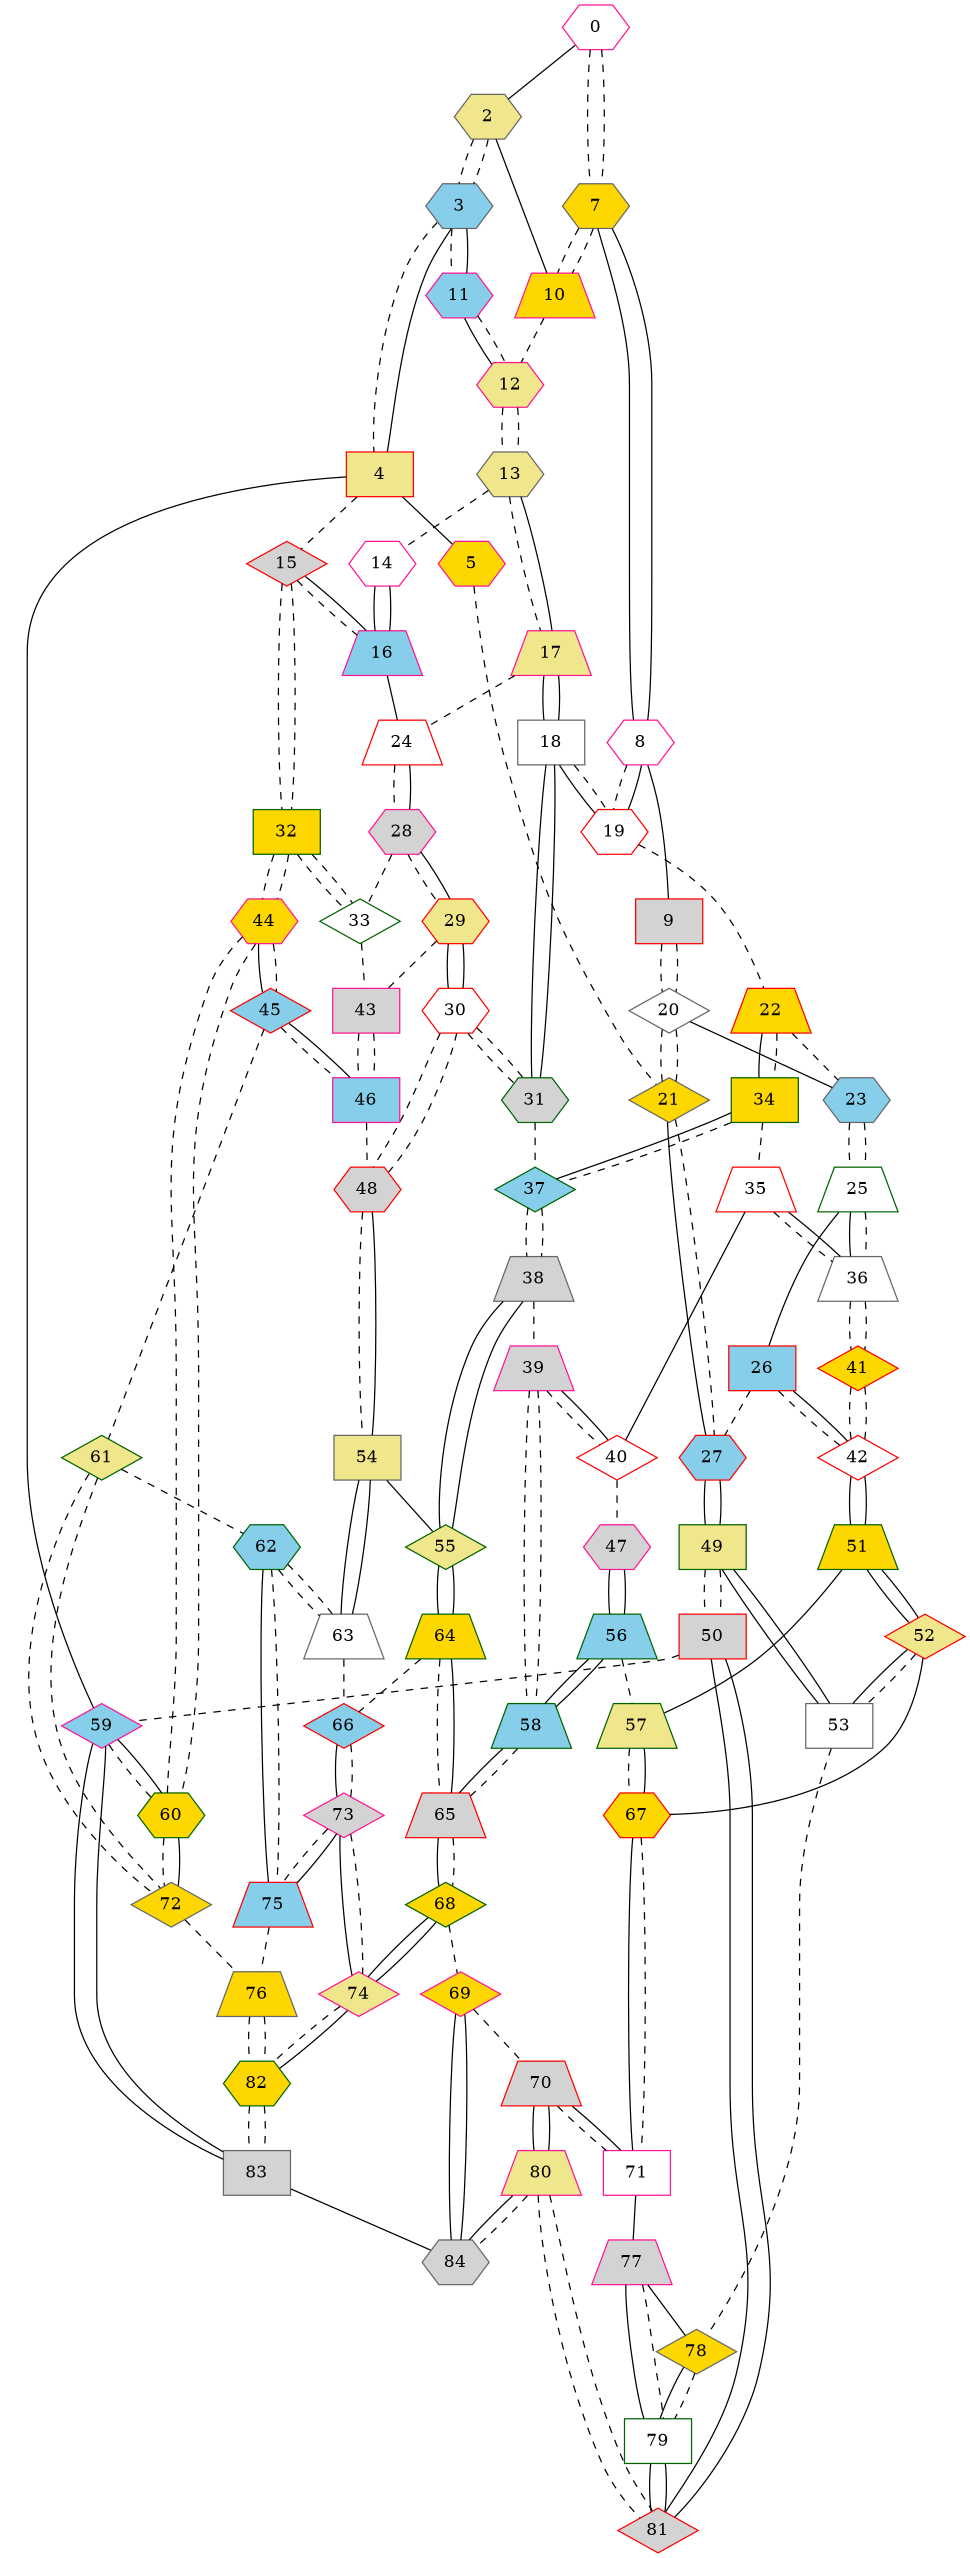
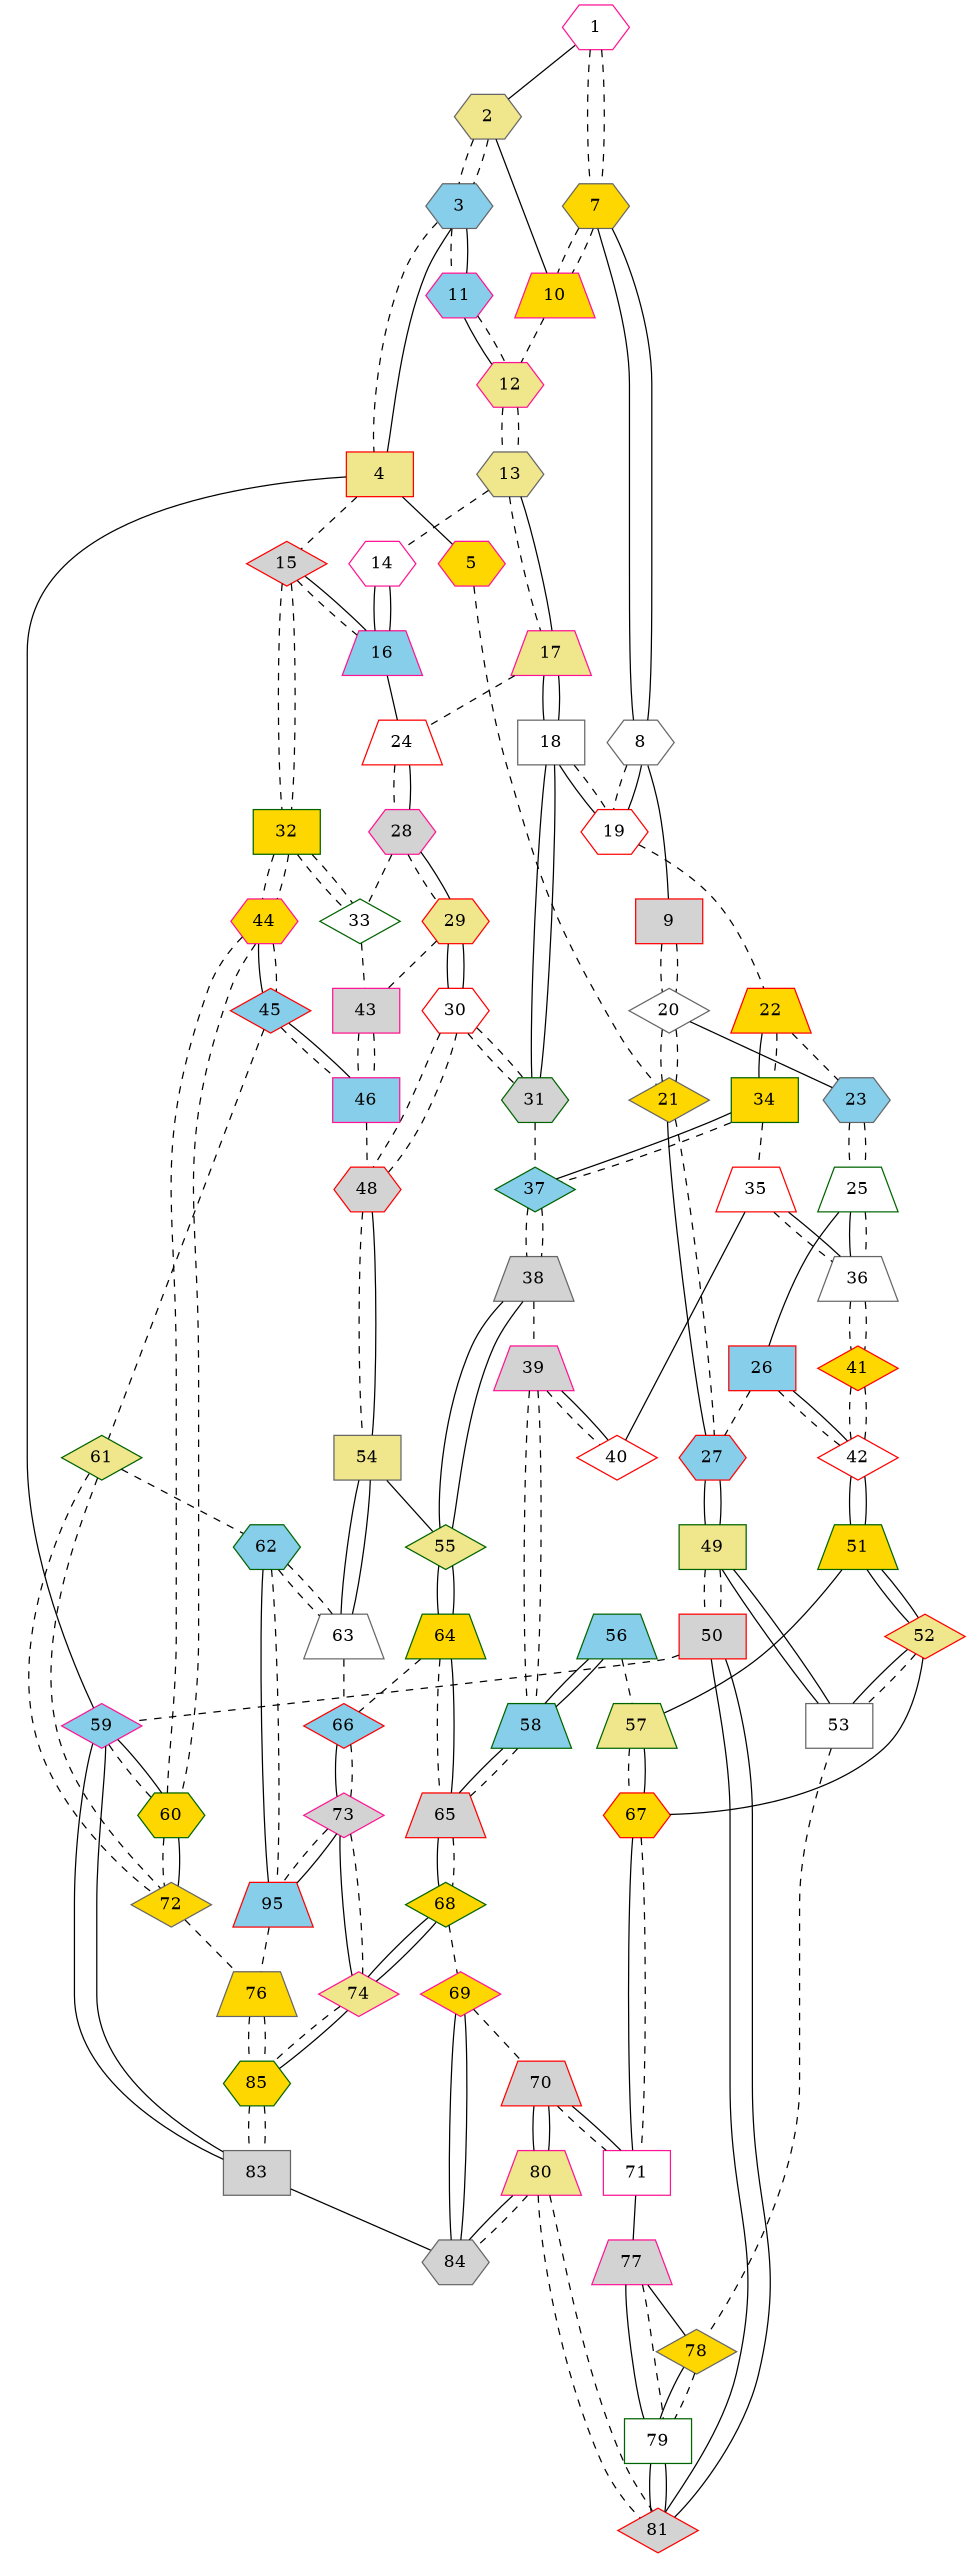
node "0": label "0" -> "1"
node "8": color deeppink -> gray40
node "47": removed
node "75": label "75" -> "95"
node "82": label "82" -> "85"
